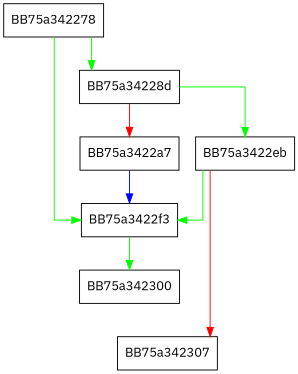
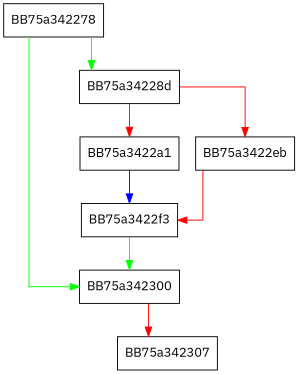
edge "BB75a34228d" -> "BB75a3422eb": color green -> red
edge "BB75a342278" -> "BB75a3422f3": now "BB75a342278" -> "BB75a342300"
node "BB75a3422a7": label "BB75a3422a7" -> "BB75a3422a1"
edge "BB75a3422eb" -> "BB75a3422f3": color green -> red
edge "BB75a3422eb" -> "BB75a342307": now "BB75a342300" -> "BB75a342307"
